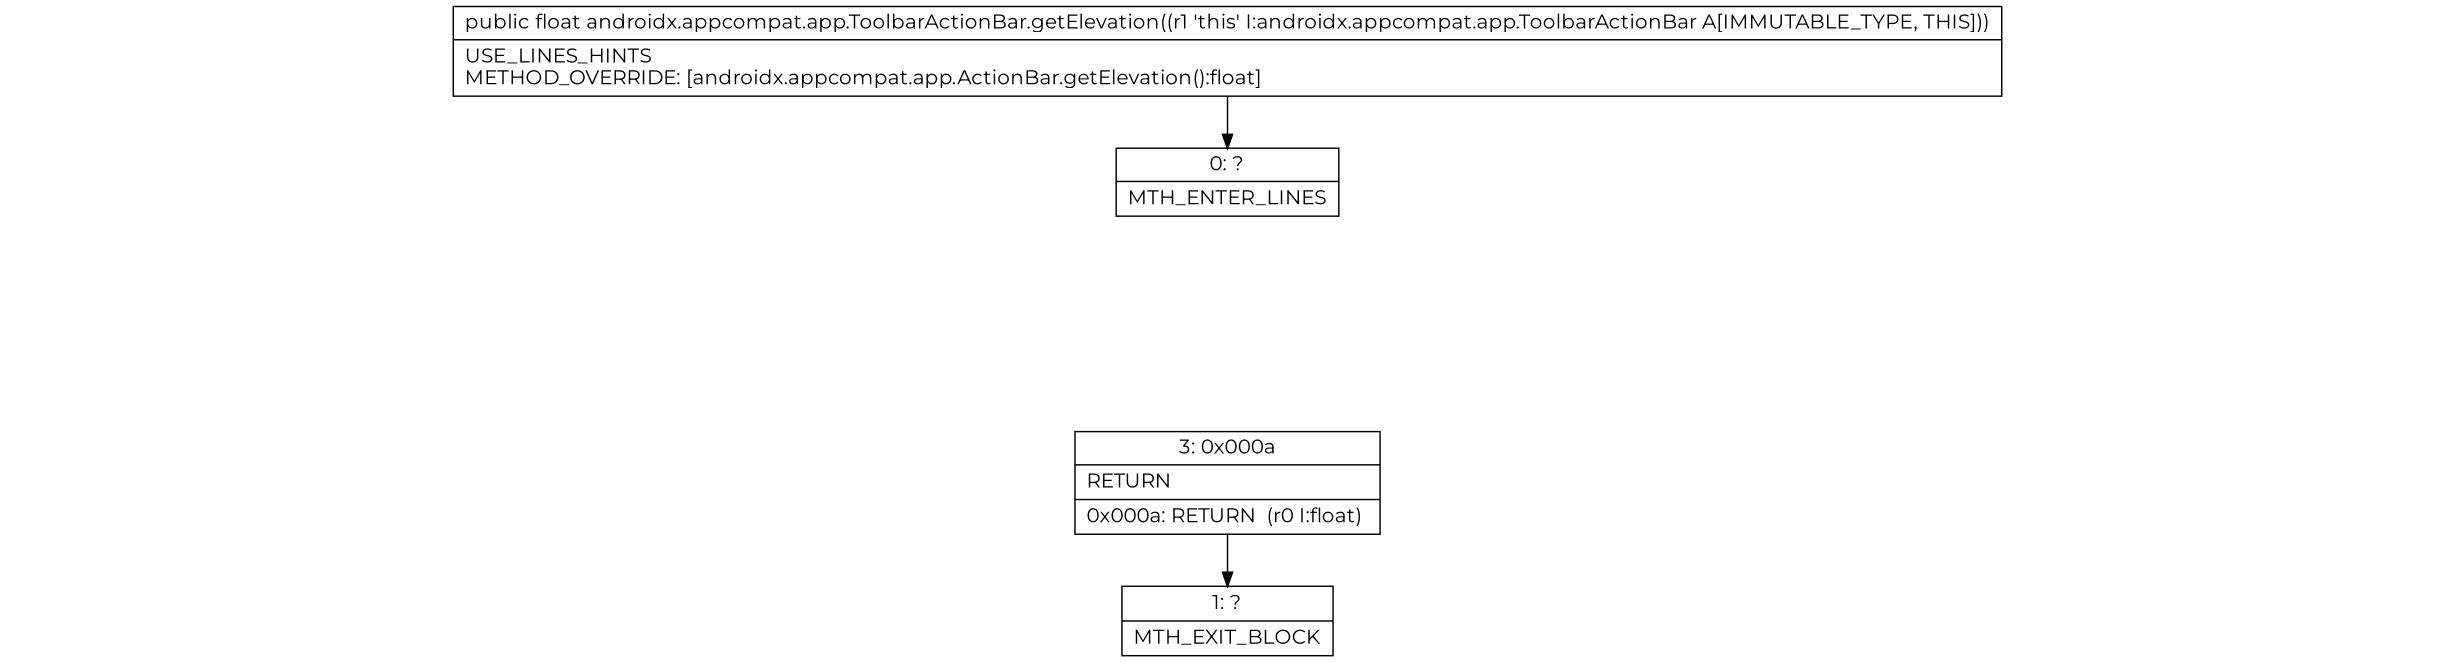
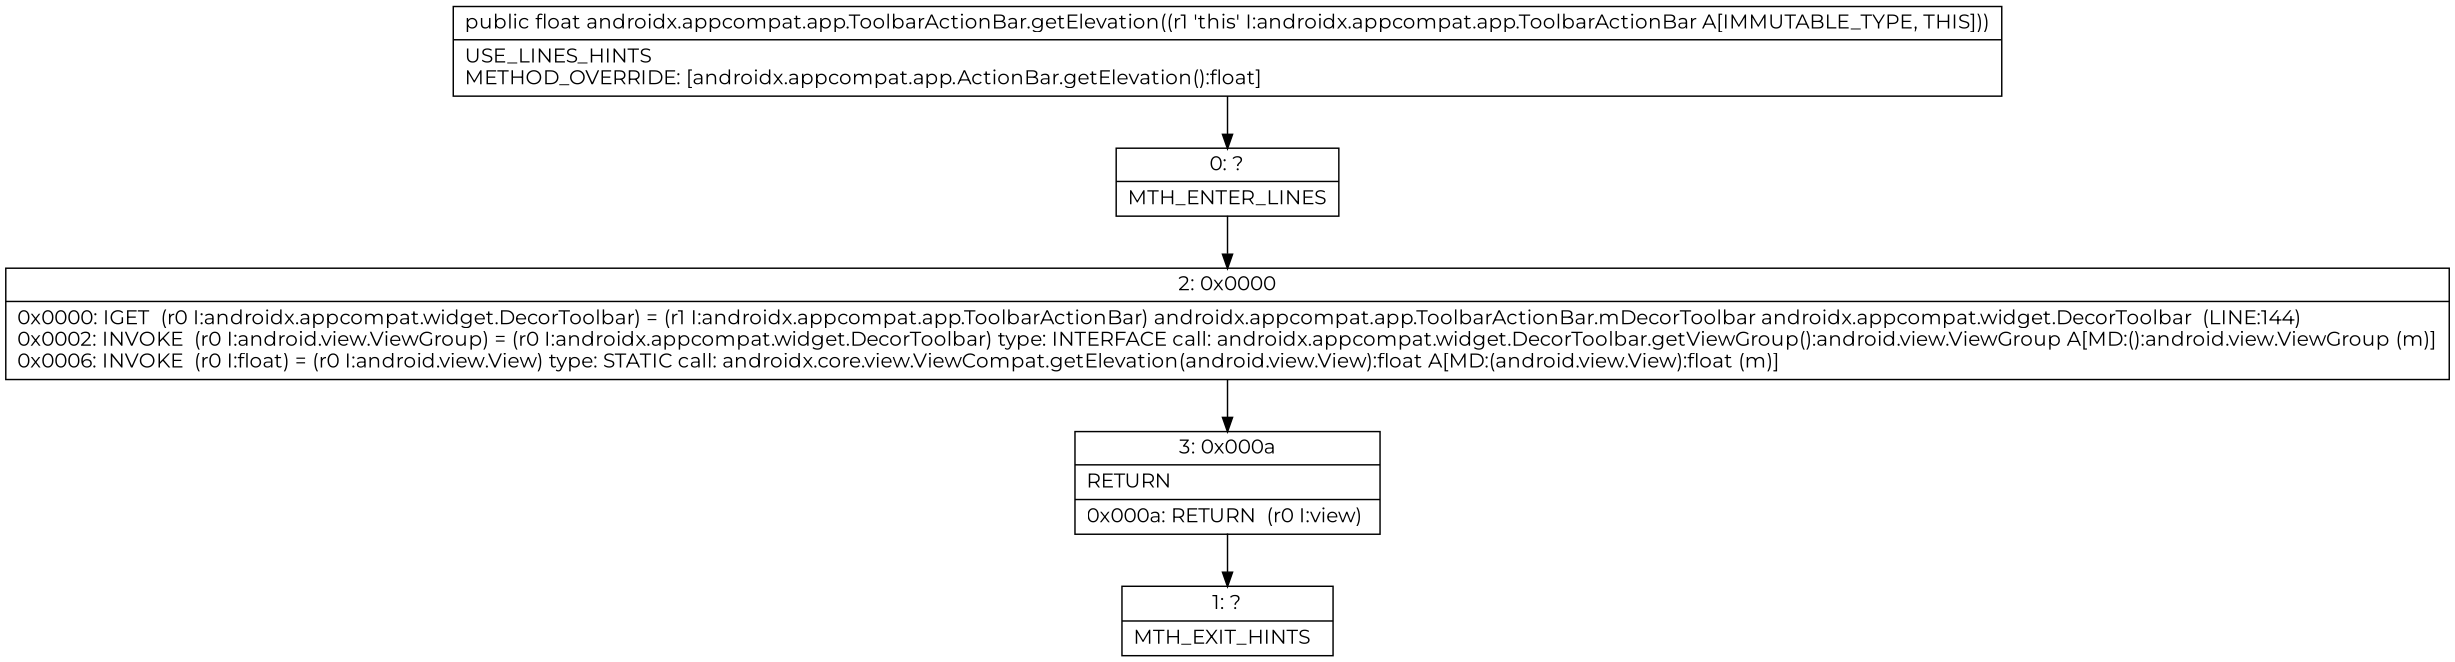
node "2: 0x0000": added
node "3: 0x000a": text "0x000a: RETURN  (r0 I:float)" -> "0x000a: RETURN  (r0 I:view)"
node "1: ?": text "MTH_EXIT_BLOCK" -> "MTH_EXIT_HINTS"
